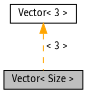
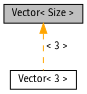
edge "Vector< Size >" -> "Vector< 3 >": reversed
